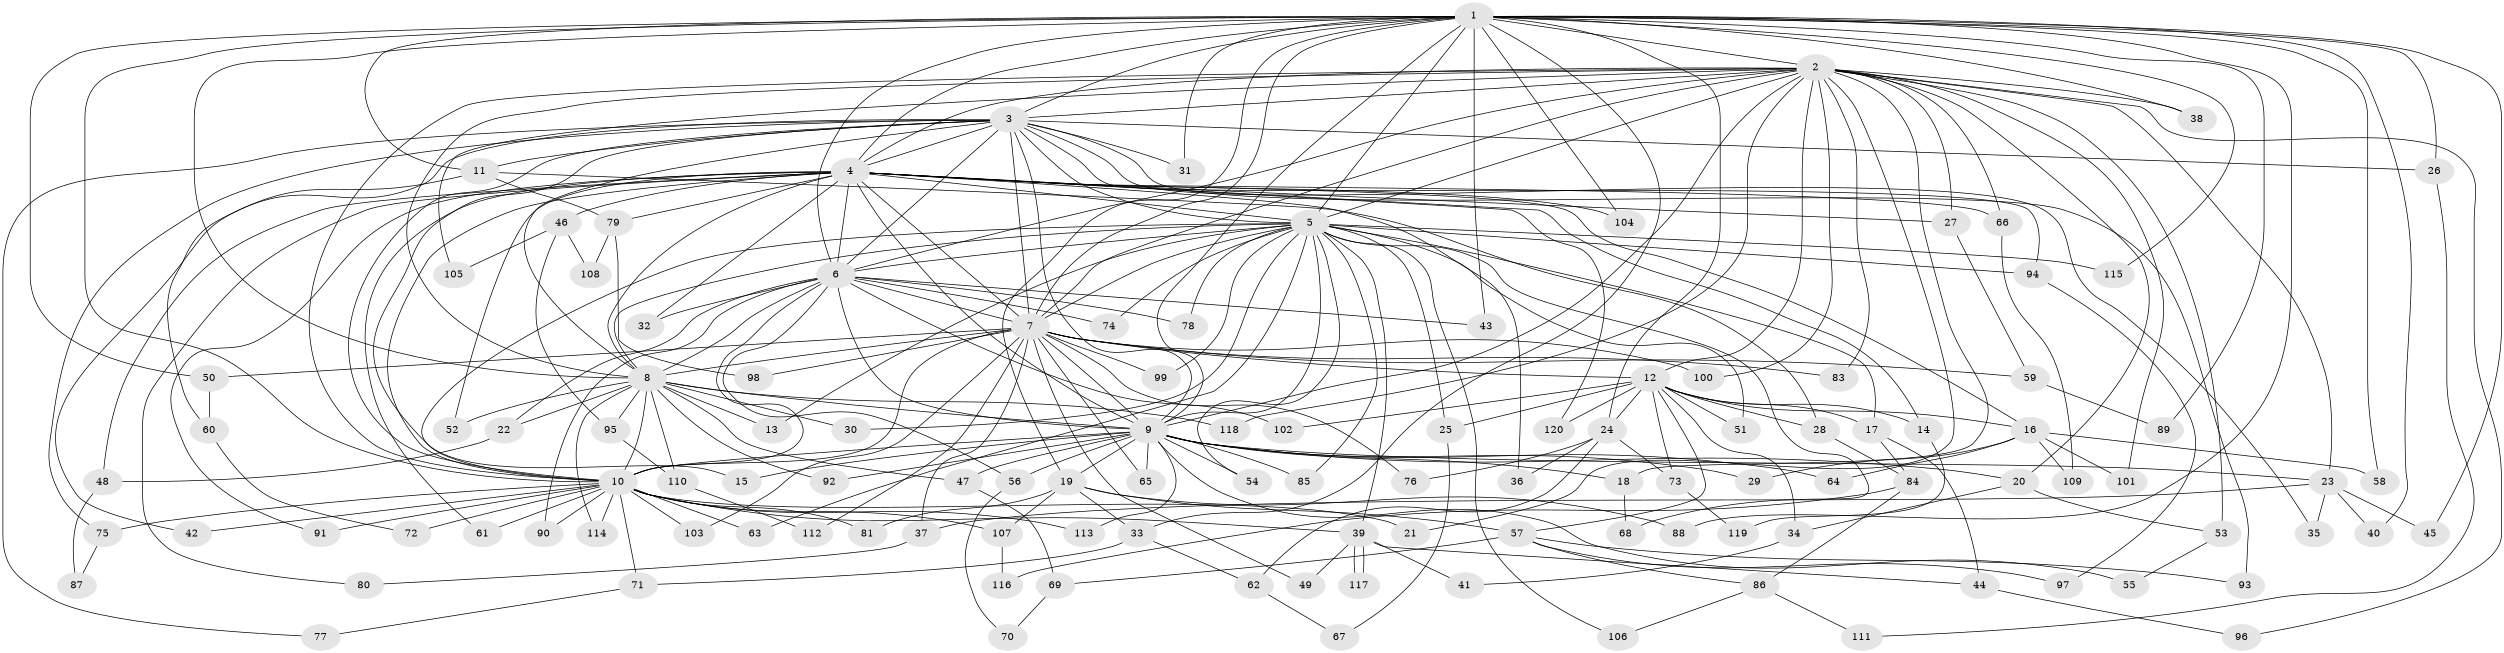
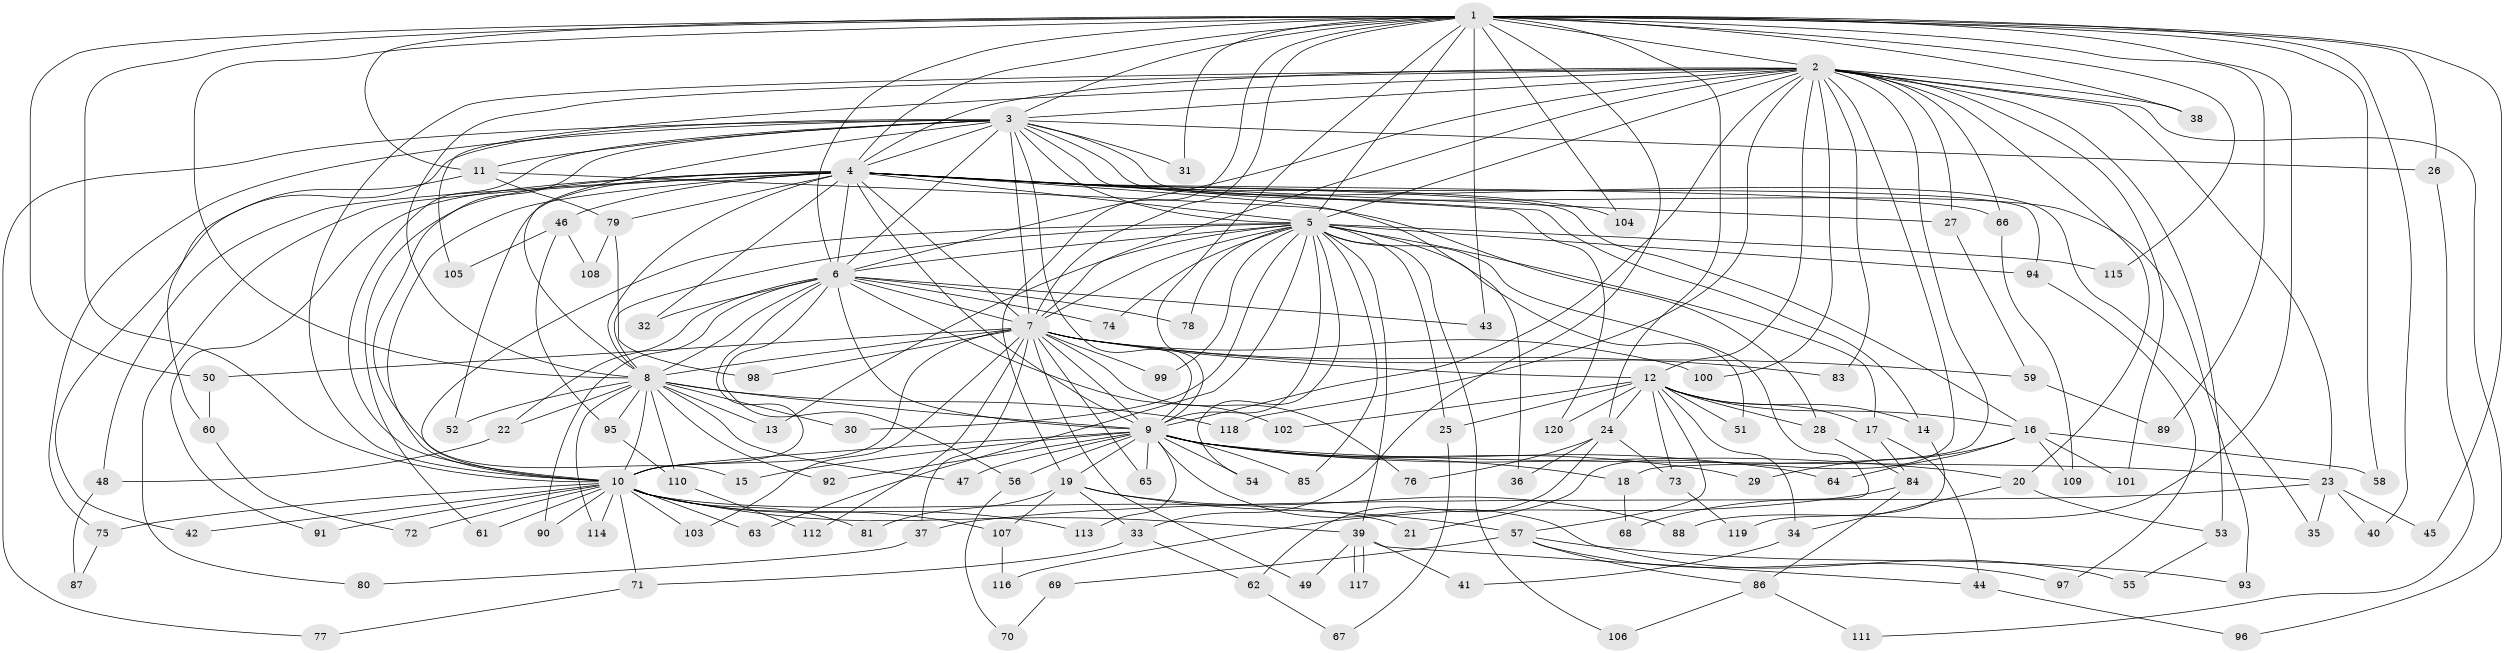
edge "47" -- "69": removed
